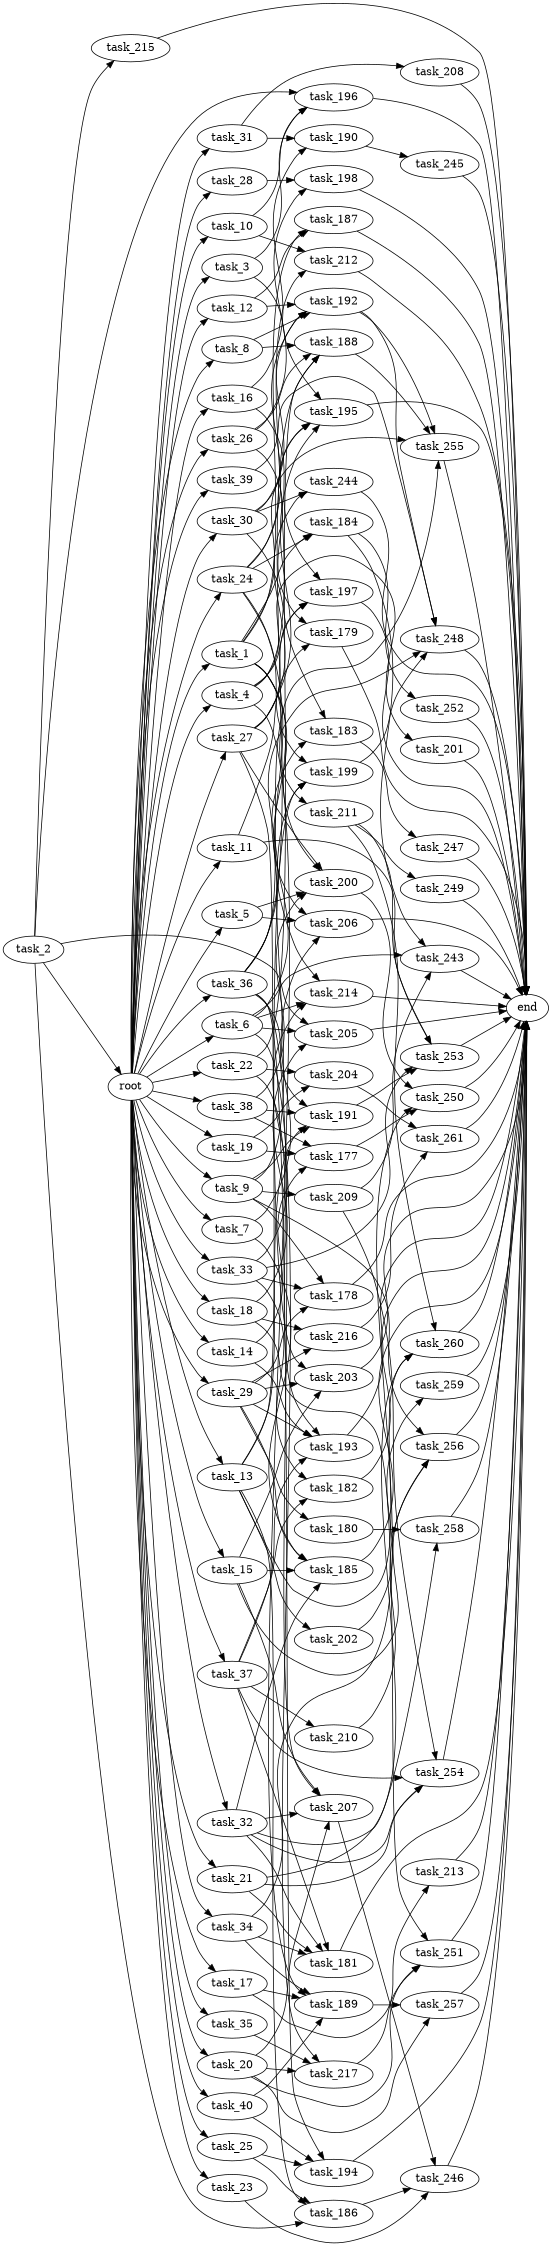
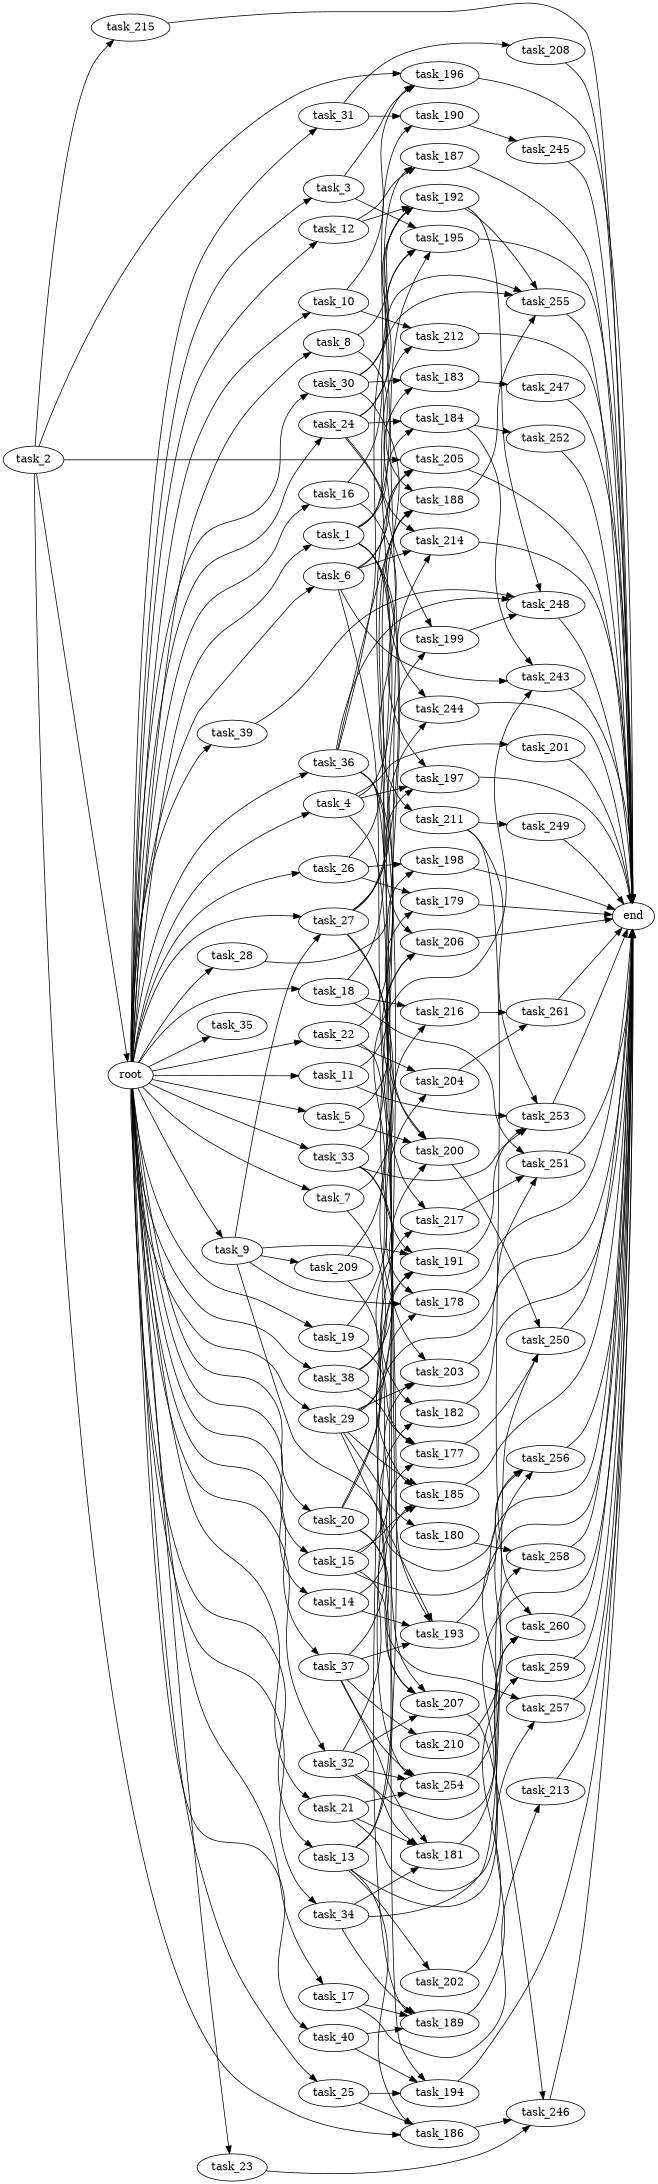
edge "task_9" -> "task_199": now "task_9" -> "task_27"
edge "task_35" -> "task_217": removed
